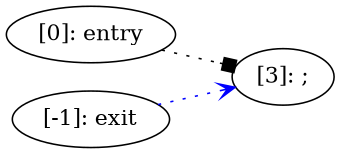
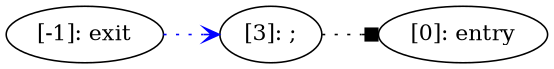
edge "[0]: entry" -> "[3]: ;": reversed
